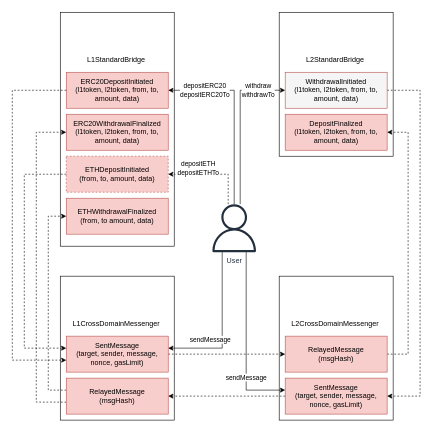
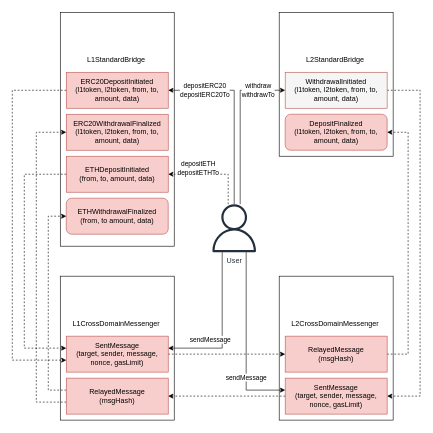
node "DepositFinalized (l1token, l2token, from, to, amount, data)": shape rectangle -> rounded rectangle
node "ETHDepositInitiated(from, to, amount, data)": style dashed -> solid
node "ETHWithdrawalFinalized (from, to amount, data)": shape rectangle -> rounded rectangle
